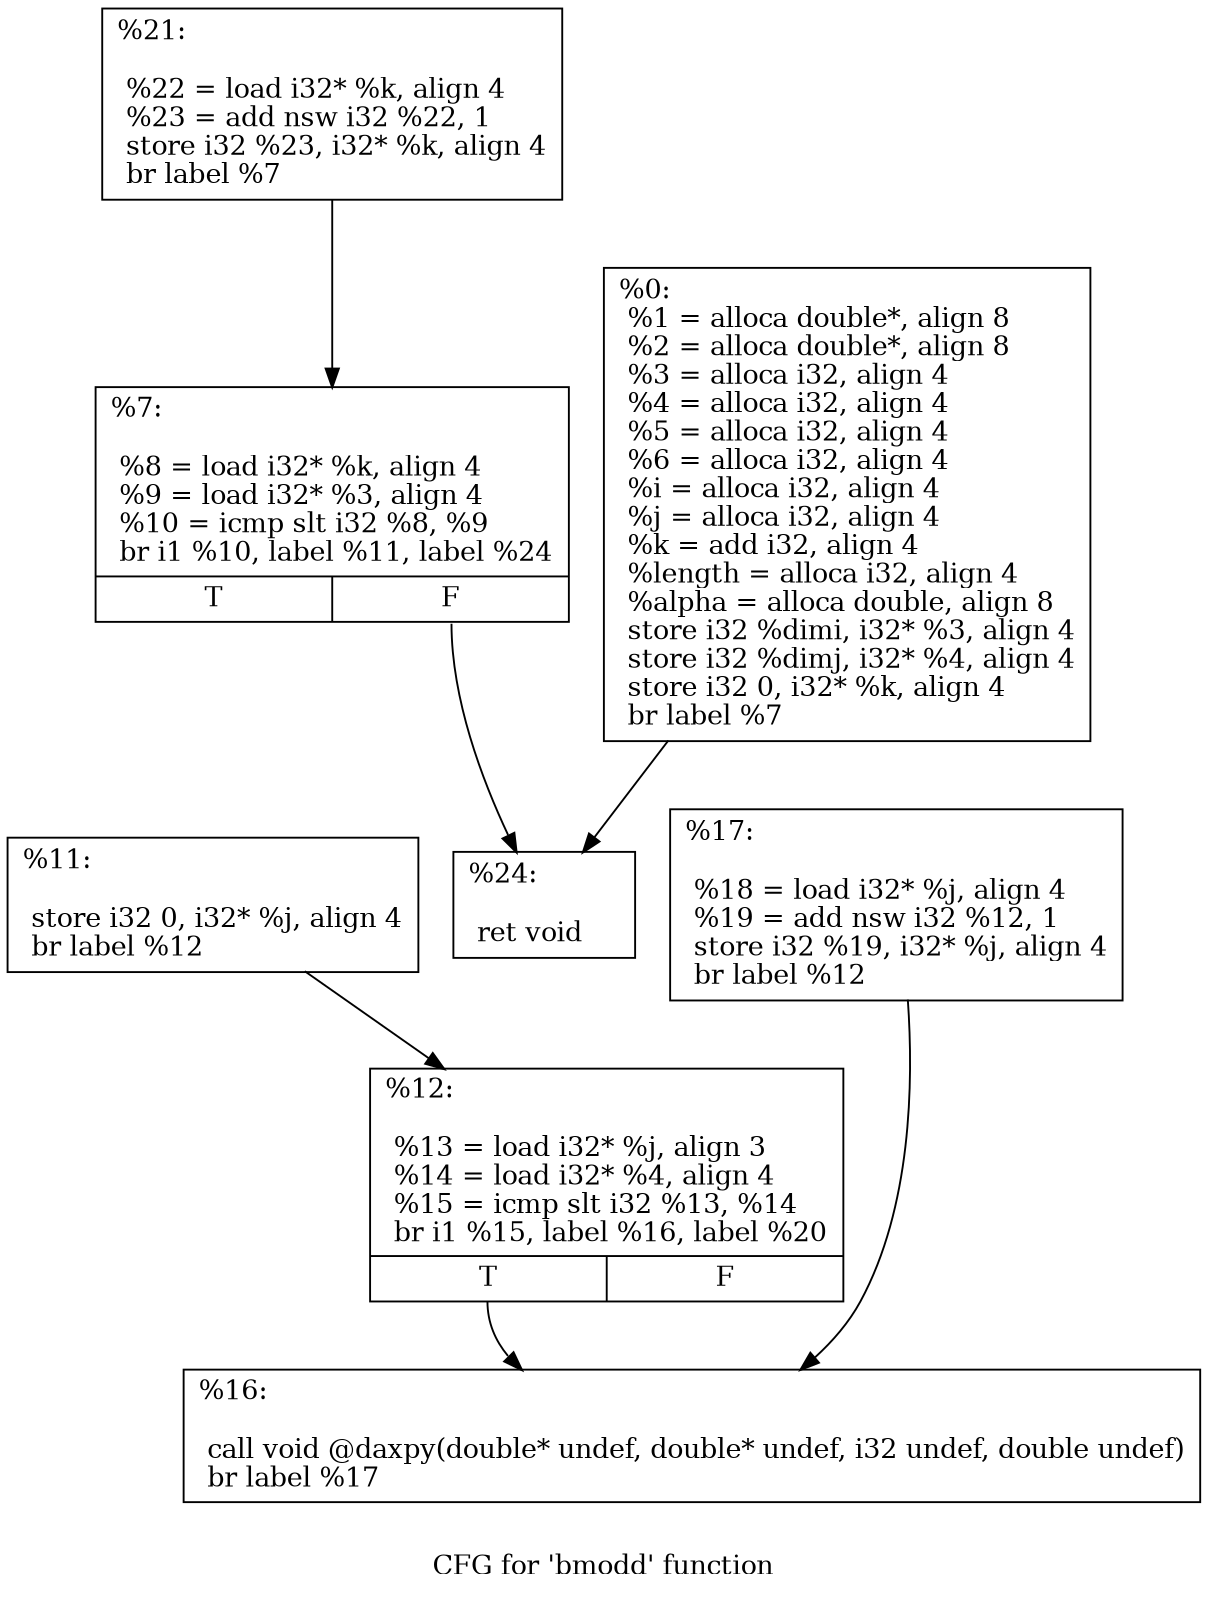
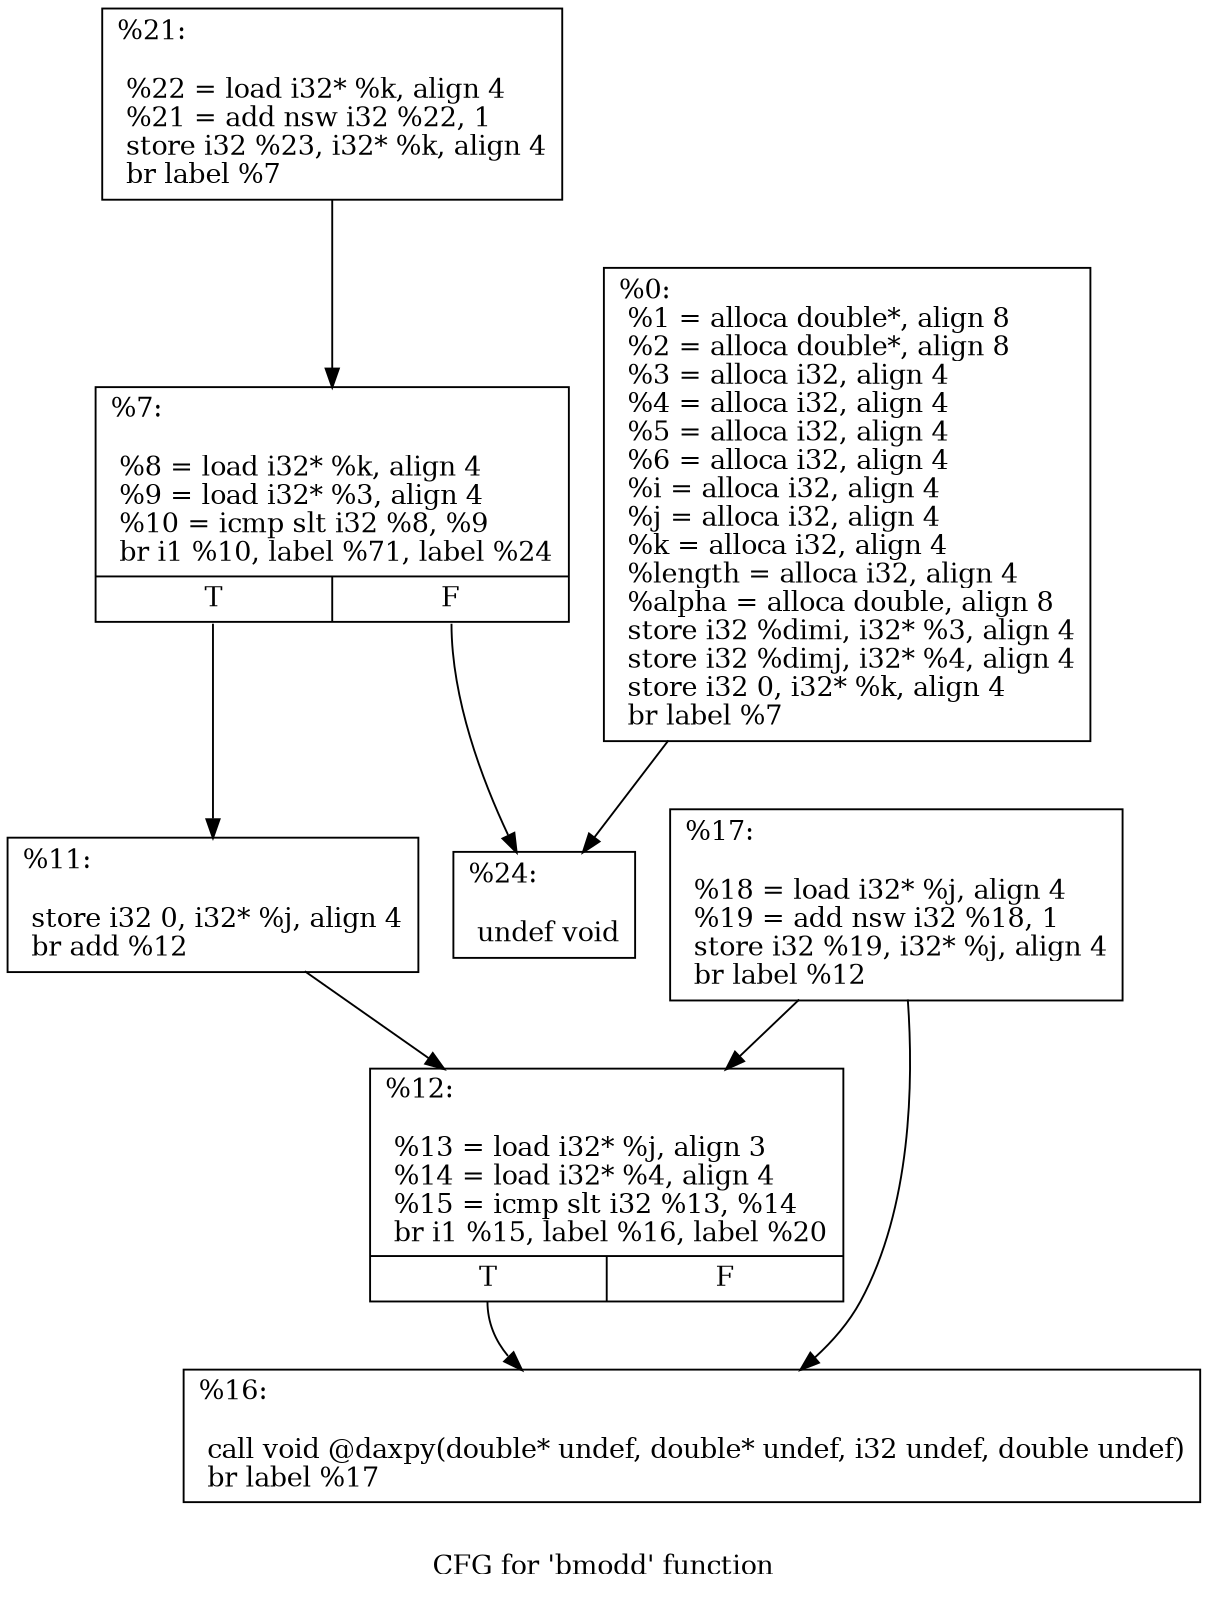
node "%21:": text "%23 = add nsw i32 %22, 1" -> "%21 = add nsw i32 %22, 1"
node "%0:": text "%k = add i32, align 4" -> "%k = alloca i32, align 4"
node "%7:": text "br i1 %10, label %11, label %24" -> "br i1 %10, label %71, label %24"
edge "%7:" -> "%11:": added
node "%17:": text "%19 = add nsw i32 %12, 1" -> "%19 = add nsw i32 %18, 1"
node "%24:": text "ret void" -> "undef void"
node "%11:": text "br label %12" -> "br add %12"
edge "%17:" -> "%12:": added
